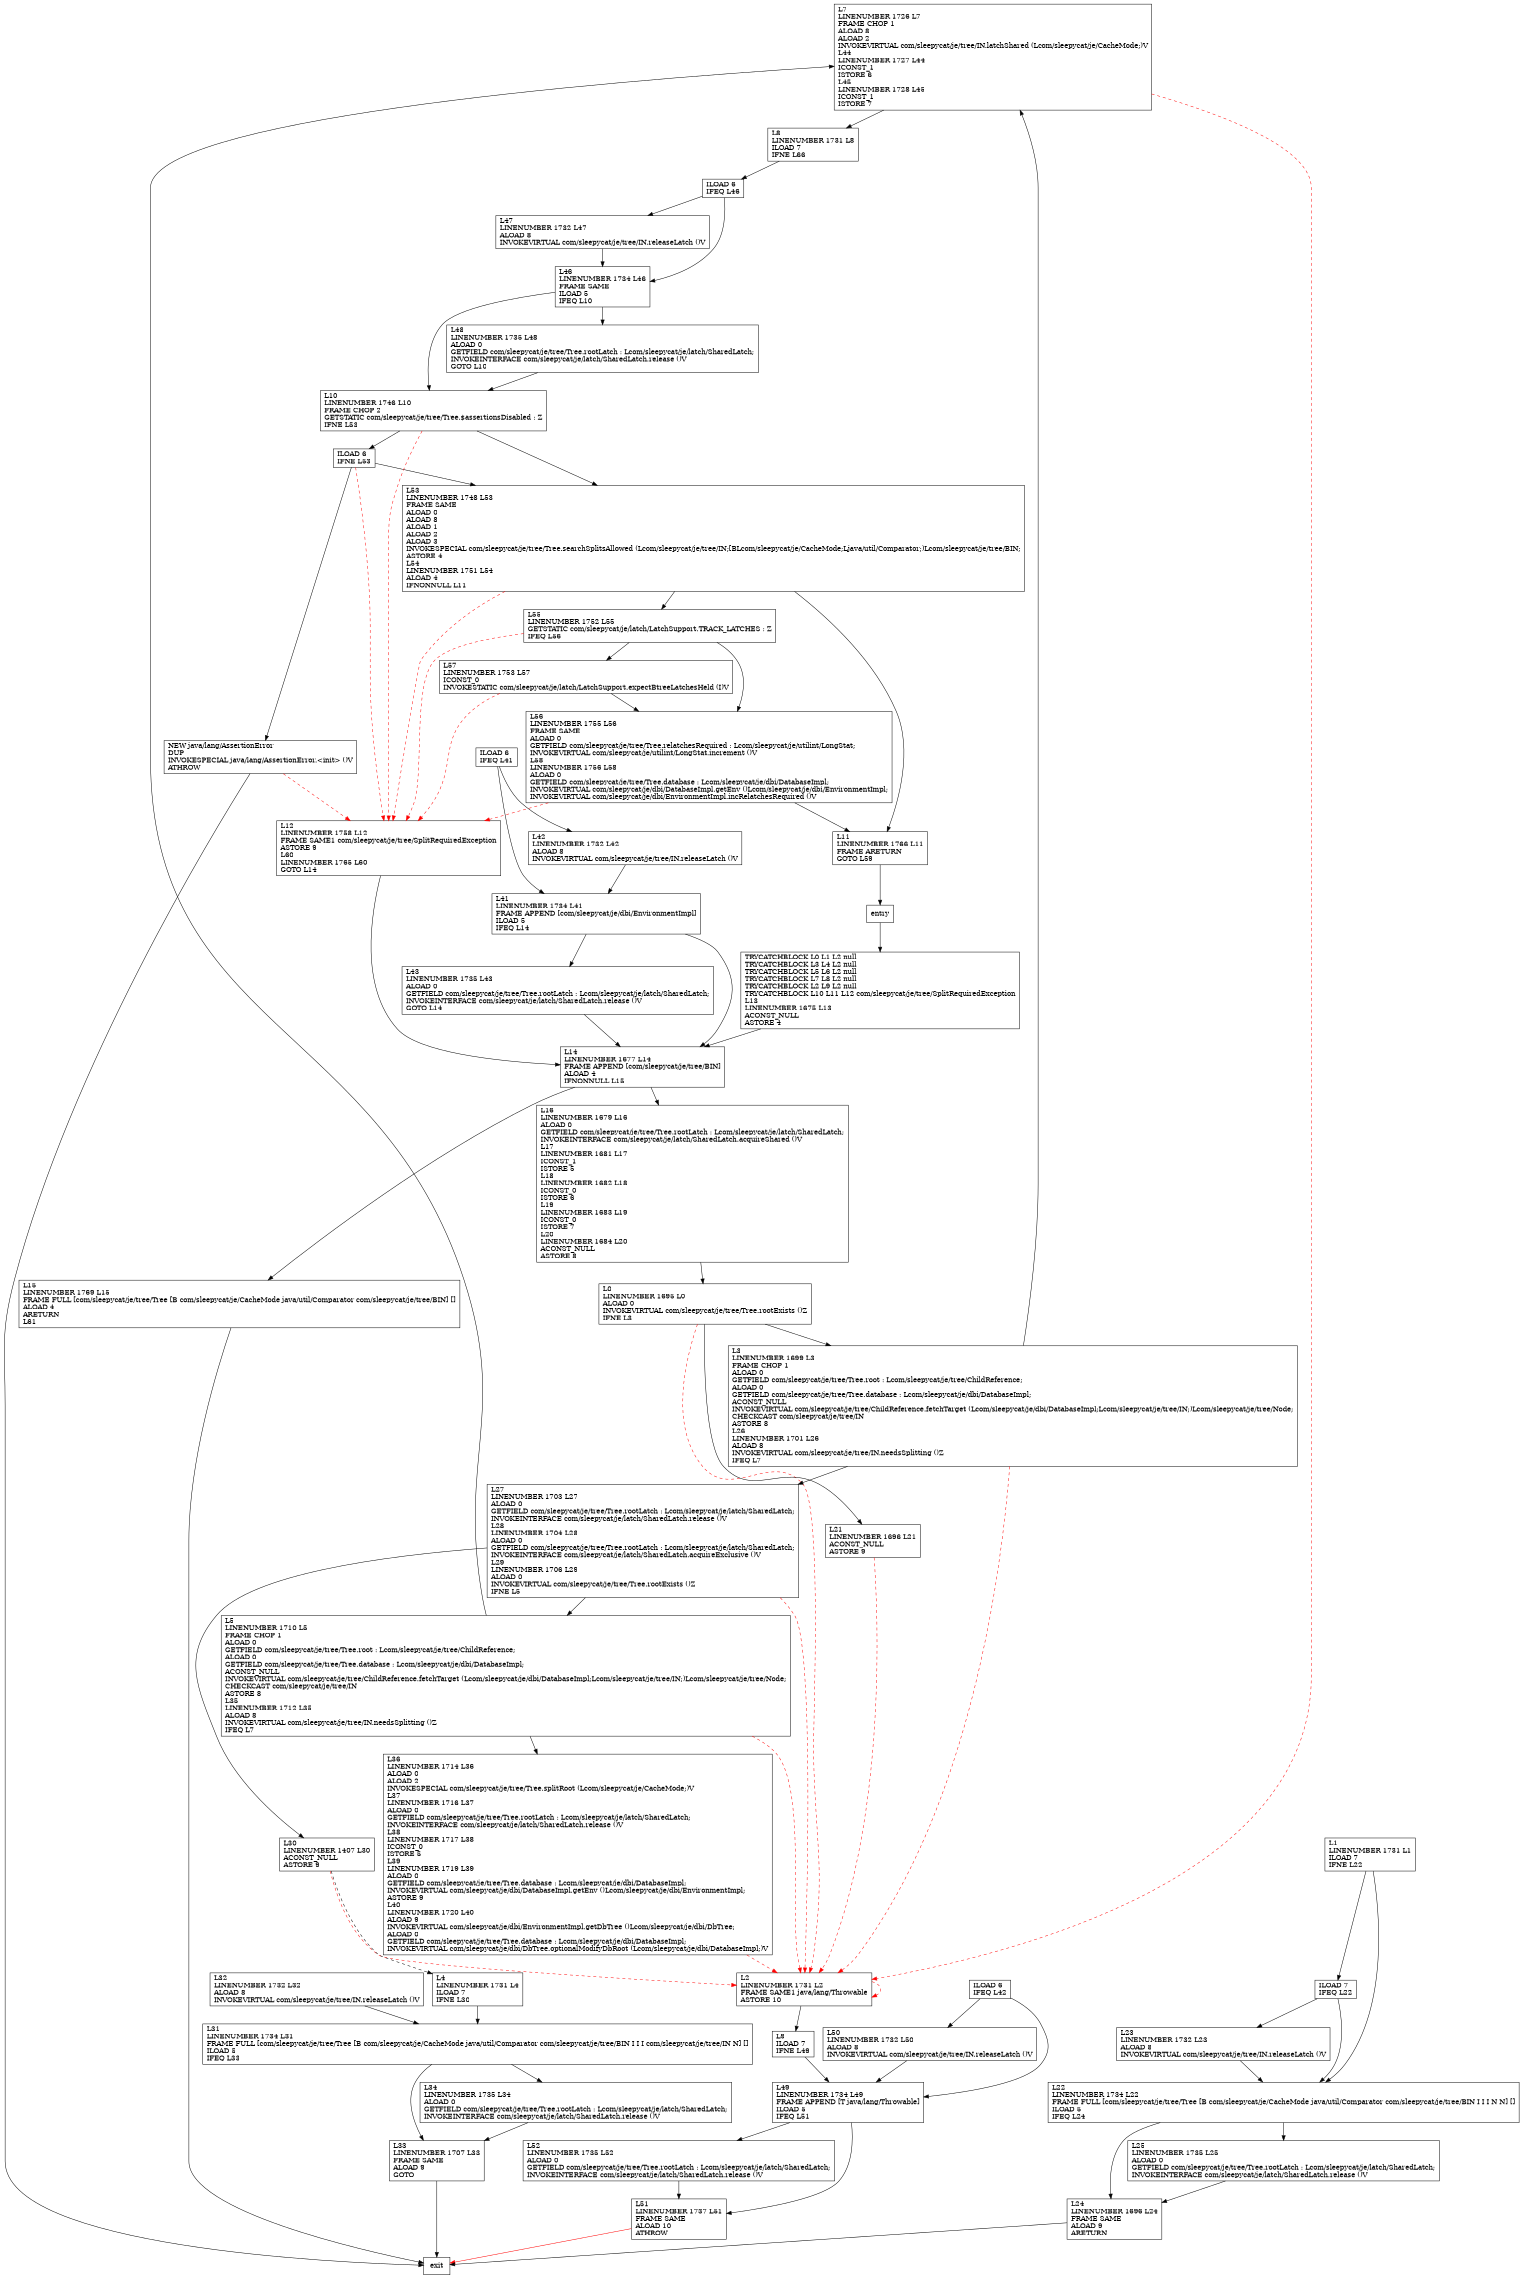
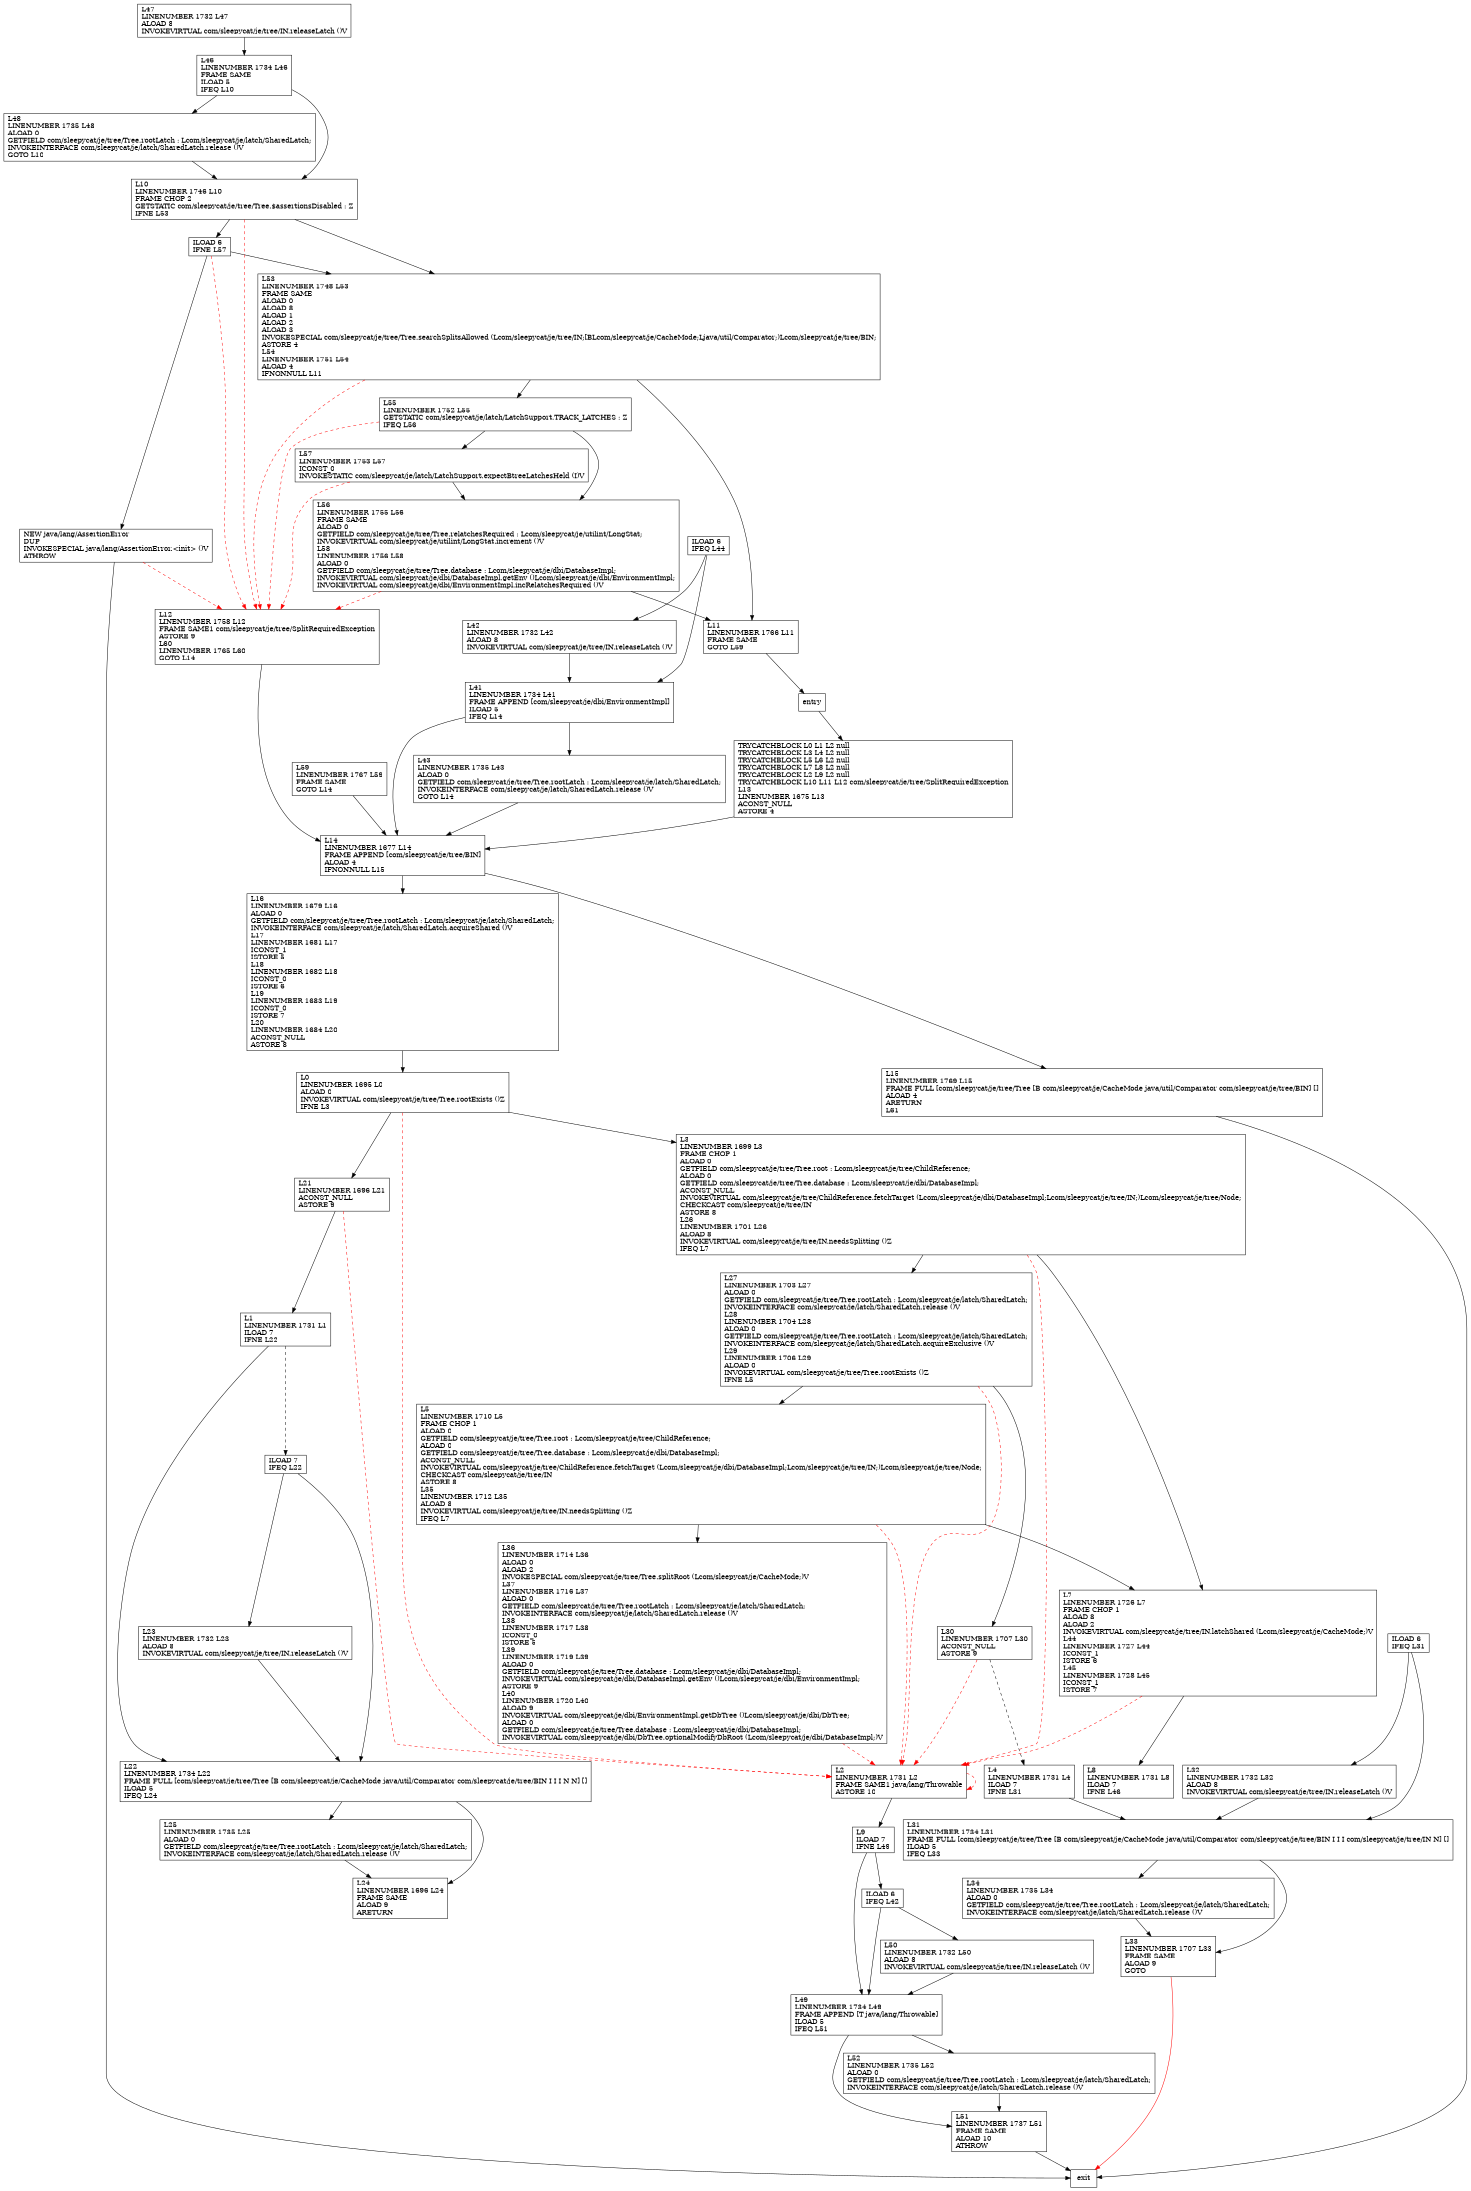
node "L8 LINENUMBER 1731 L8 ILOAD 7 IFNE L66": label "L8 LINENUMBER 1731 L8 ILOAD 7 IFNE L66" -> "L8 LINENUMBER 1731 L8 ILOAD 7 IFNE L46"
node "ILOAD 6 IFEQ L46": removed
node "ILOAD 6 IFNE L53": label "ILOAD 6 IFNE L53" -> "ILOAD 6 IFNE L57"
node "ILOAD 6 IFEQ L41": label "ILOAD 6 IFEQ L41" -> "ILOAD 6 IFEQ L44"
node "L59 LINENUMBER 1767 L59 FRAME SAME GOTO L14": added
node "L11 LINENUMBER 1766 L11 FRAME ARETURN GOTO L59": label "L11 LINENUMBER 1766 L11 FRAME ARETURN GOTO L59" -> "L11 LINENUMBER 1766 L11 FRAME SAME GOTO L59"
edge "L21 LINENUMBER 1696 L21 ACONST_NULL ASTORE 9" -> "L1 LINENUMBER 1731 L1 ILOAD 7 IFNE L22": added
node "ILOAD 6 IFEQ L31": added
node "L30 LINENUMBER 1407 L30 ACONST_NULL ASTORE 9": label "L30 LINENUMBER 1407 L30 ACONST_NULL ASTORE 9" -> "L30 LINENUMBER 1707 L30 ACONST_NULL ASTORE 9"
edge "L9 ILOAD 7 IFNE L49" -> "ILOAD 6 IFEQ L42": added
edge "L1 LINENUMBER 1731 L1 ILOAD 7 IFNE L22" -> "ILOAD 7 IFEQ L22": style solid -> dashed
node "L4 LINENUMBER 1731 L4 ILOAD 7 IFNE L30": label "L4 LINENUMBER 1731 L4 ILOAD 7 IFNE L30" -> "L4 LINENUMBER 1731 L4 ILOAD 7 IFNE L31"
edge "L33 LINENUMBER 1707 L33 FRAME SAME ALOAD 9 GOTO" -> "exit": color black -> red
edge "L24 LINENUMBER 1696 L24 FRAME SAME ALOAD 9 ARETURN" -> "exit": removed
edge "L51 LINENUMBER 1737 L51 FRAME SAME ALOAD 10 ATHROW" -> "exit": color red -> black
